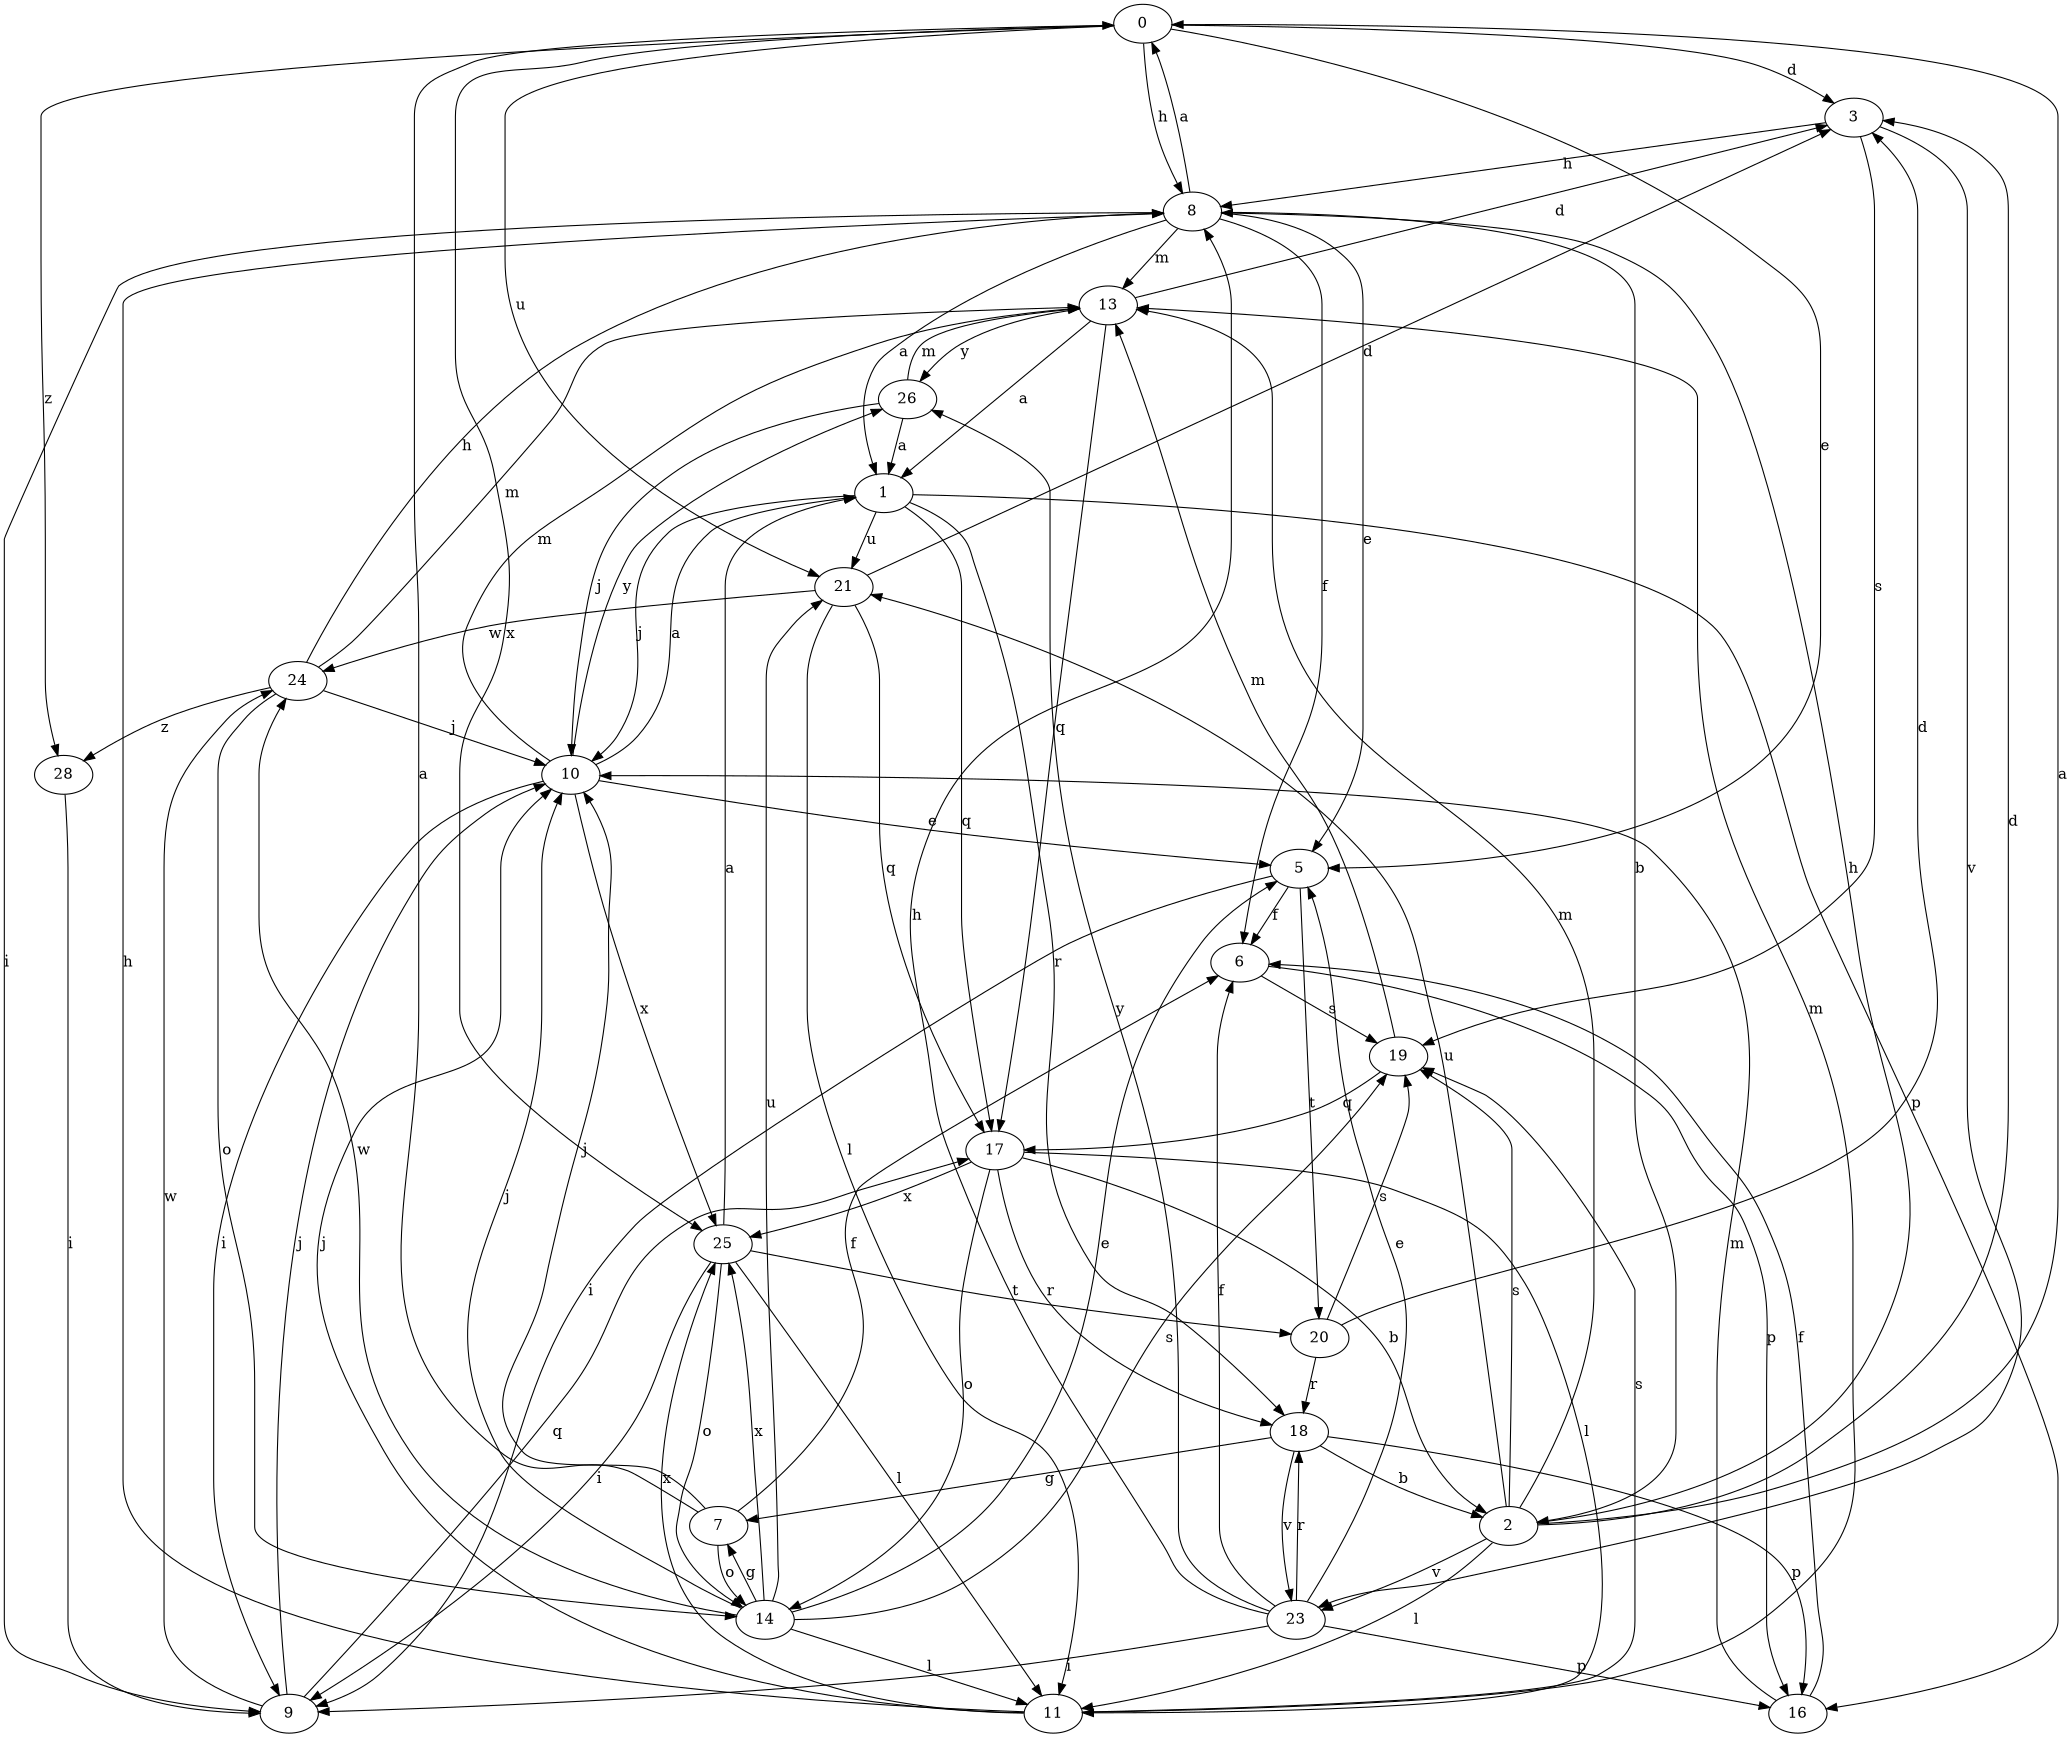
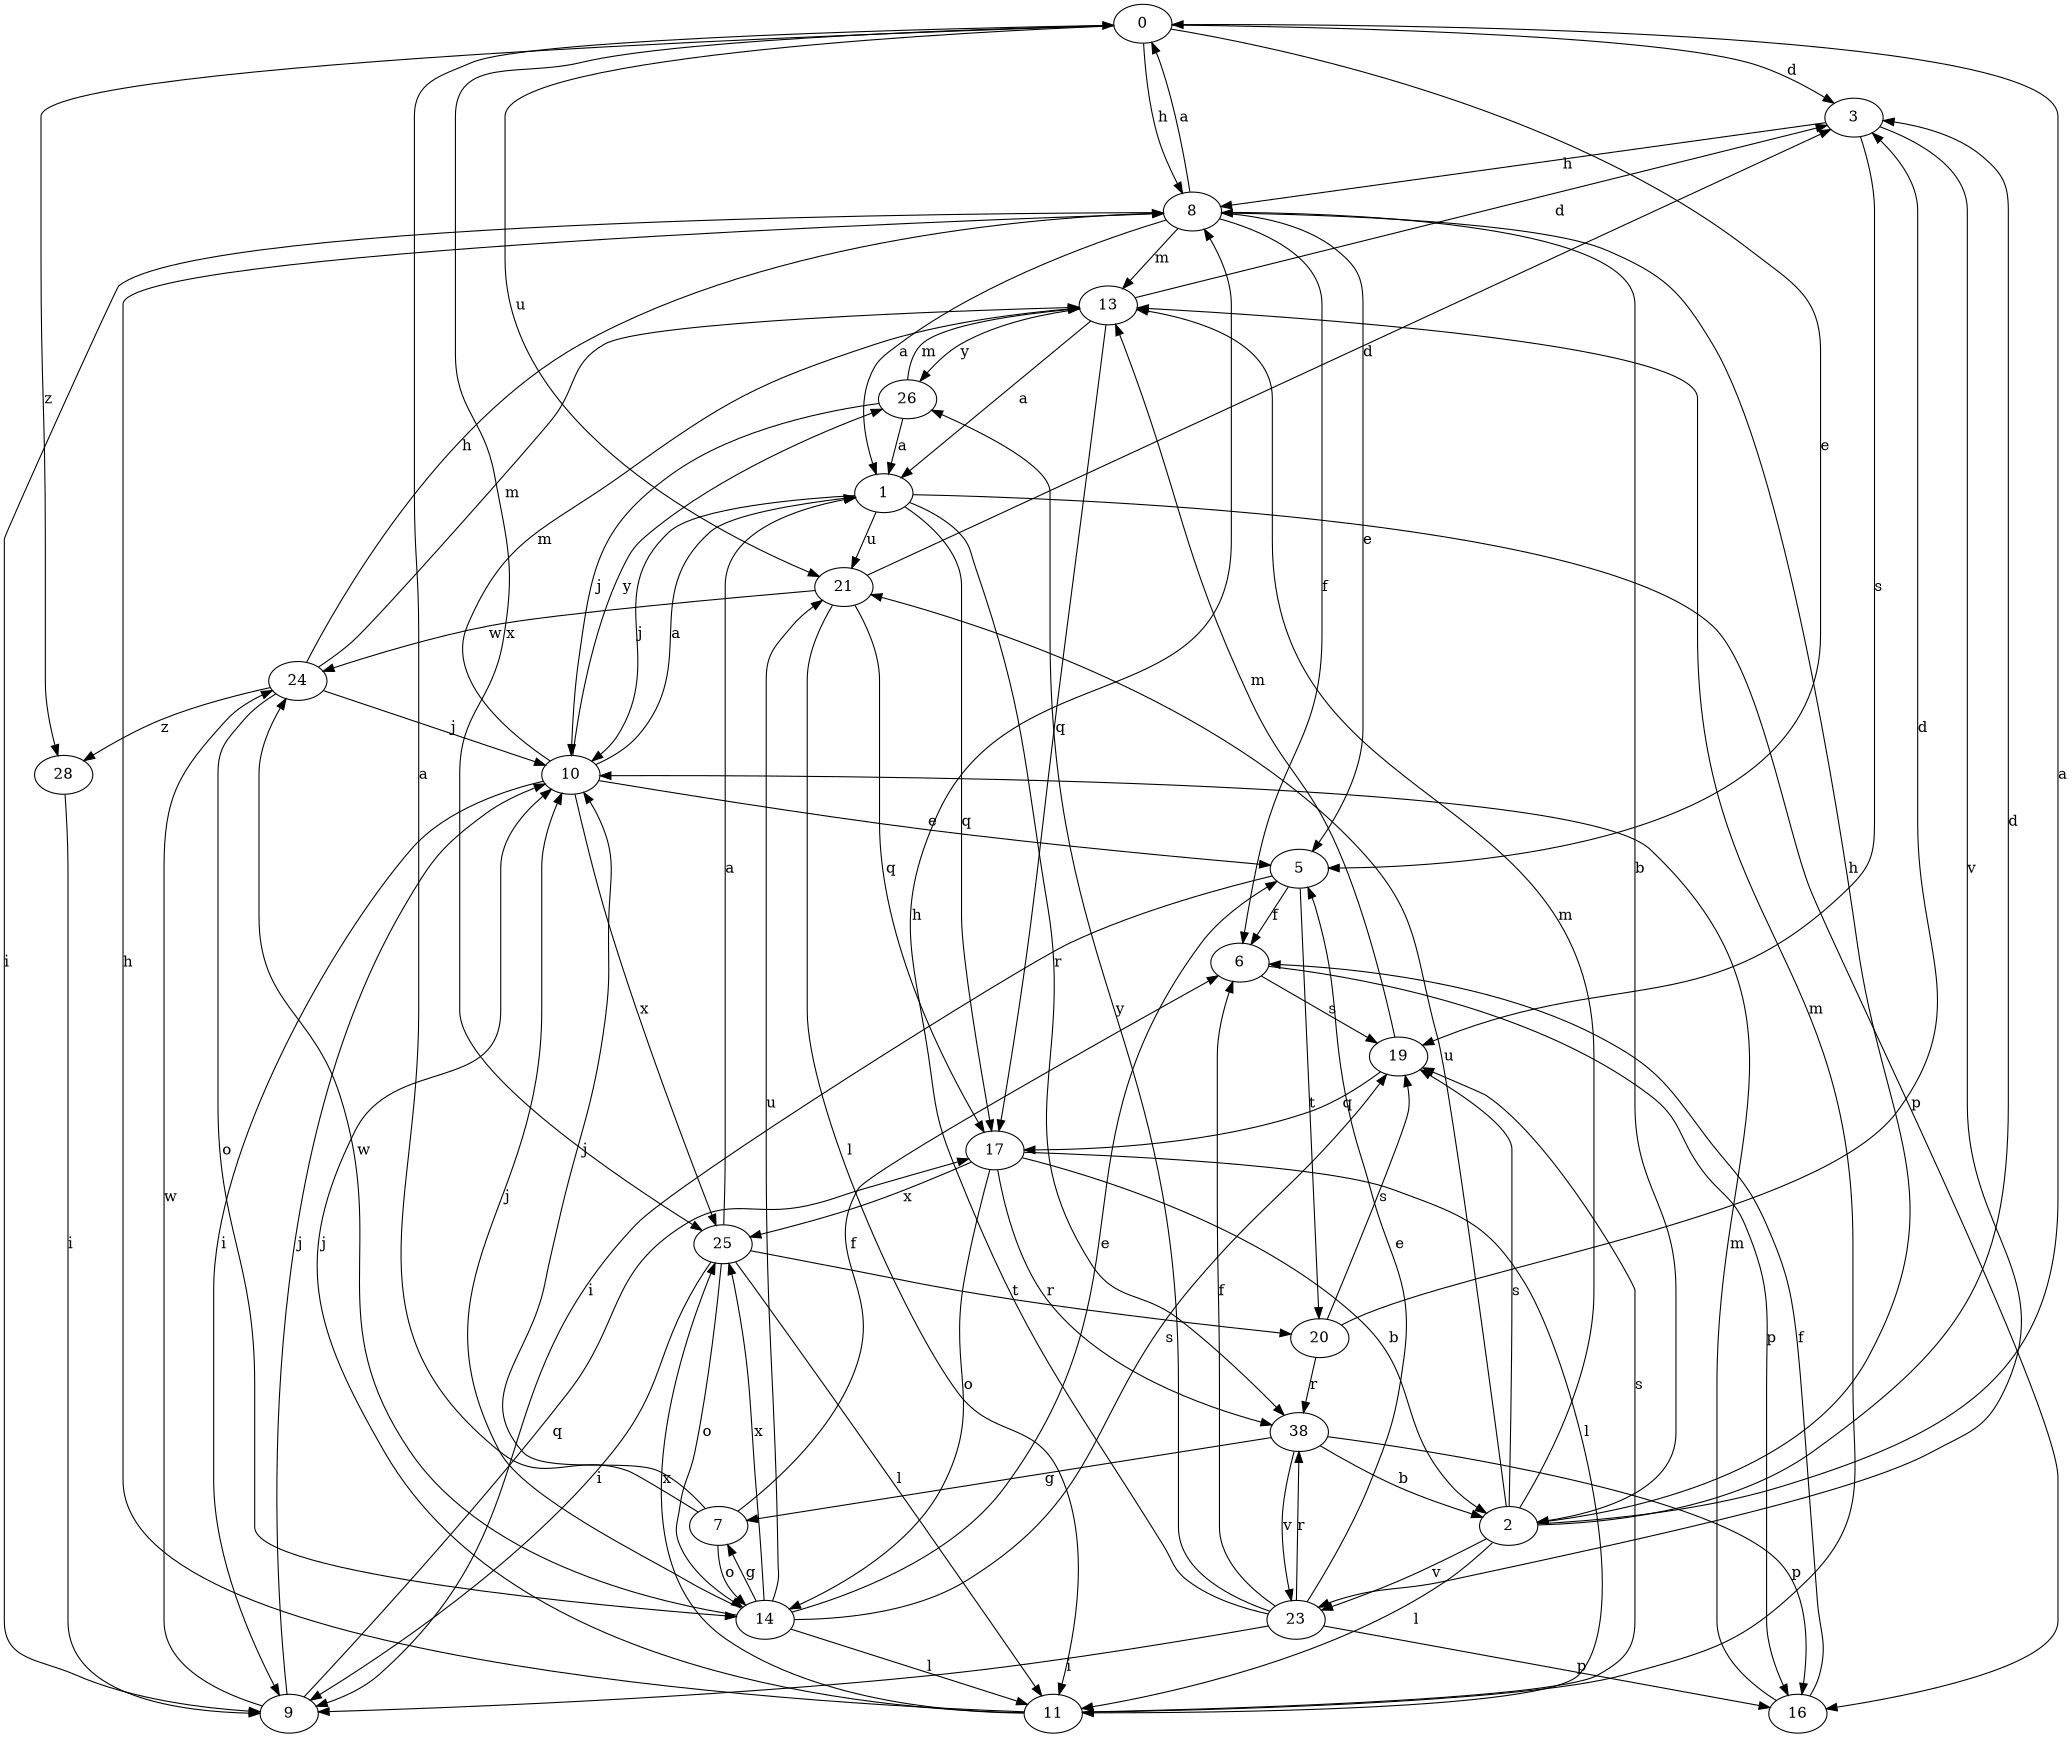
node "18": label "18" -> "38"
